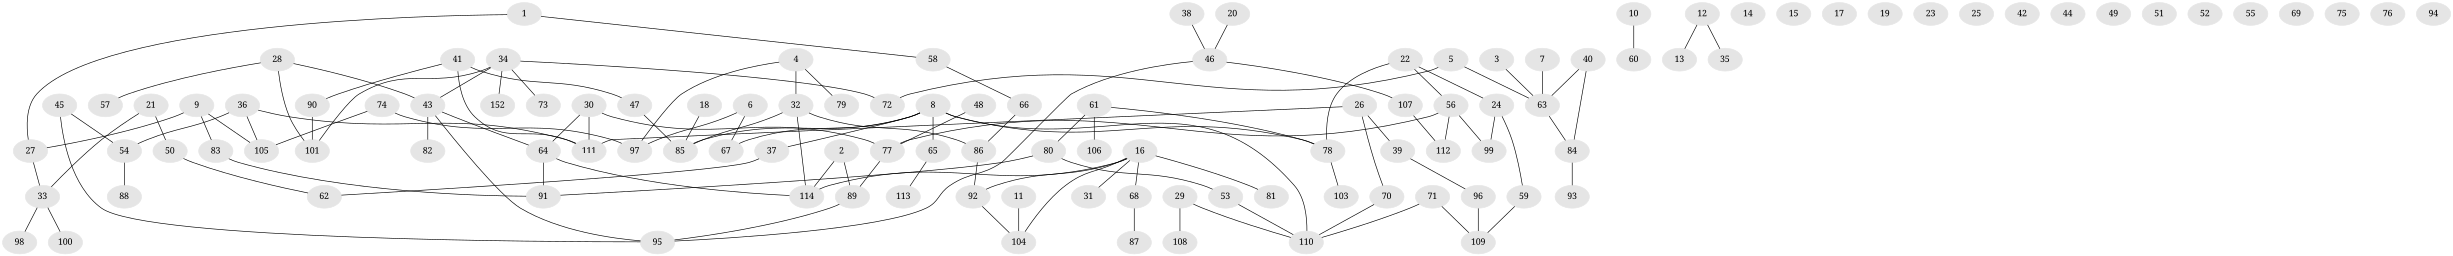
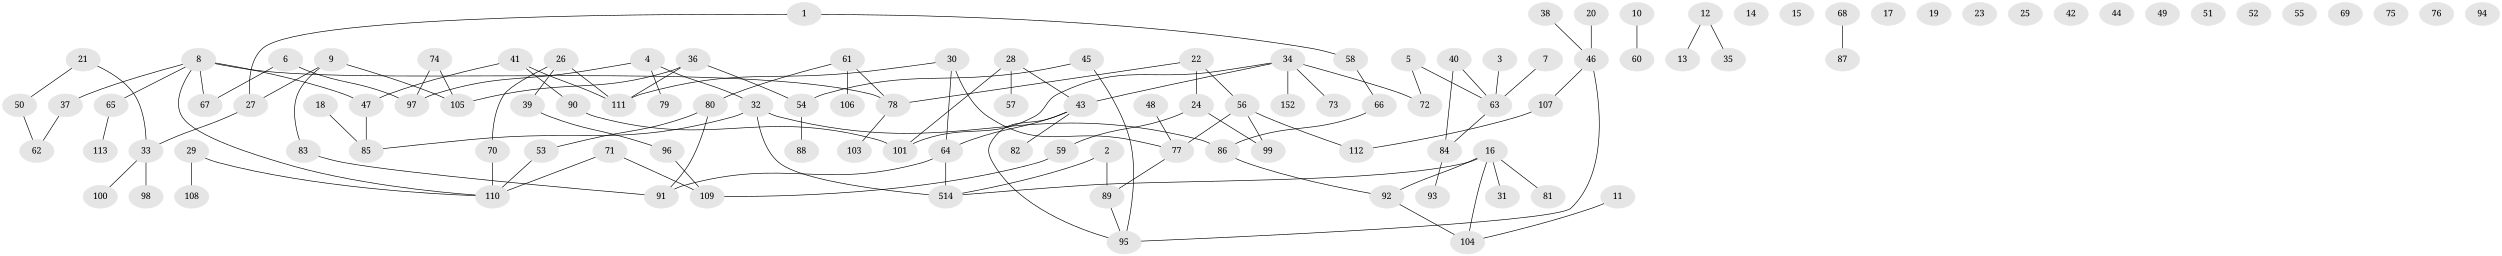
edge "8" -- "85": now "8" -- "47"
edge "16" -- "68": removed
node "114": label "114" -> "514"
